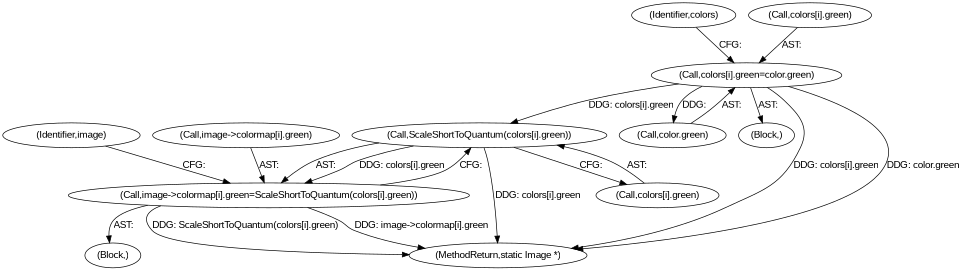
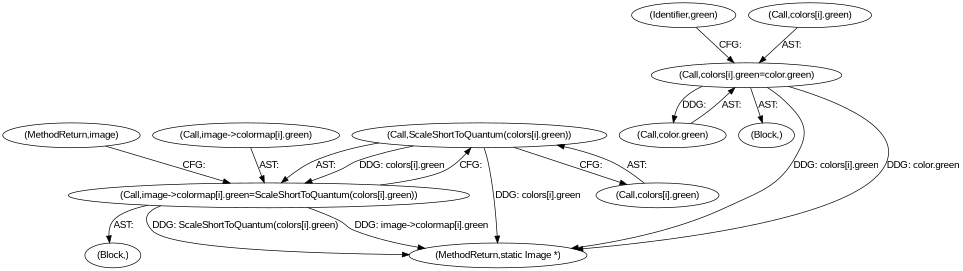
node "(Identifier,colors)": label "(Identifier,colors)" -> "(Identifier,green)"
edge "(Call,colors[i].green=color.green)" -> "(Call,ScaleShortToQuantum(colors[i].green))": removed, label "DDG: colors[i].green"
node "(Identifier,image)": label "(Identifier,image)" -> "(MethodReturn,image)"
